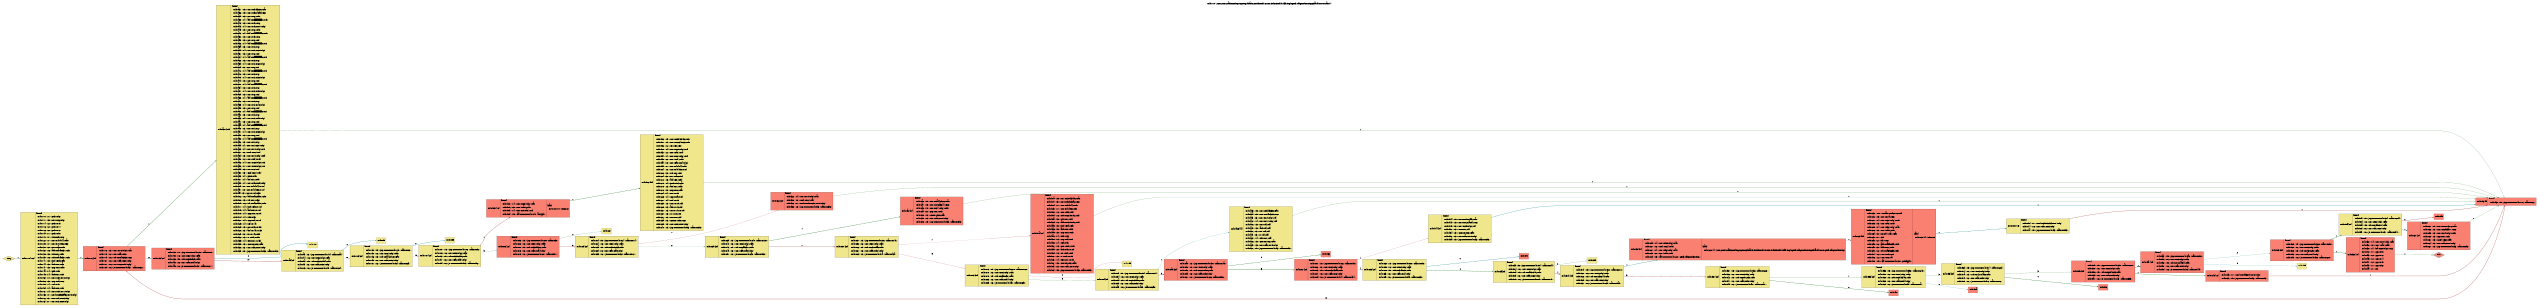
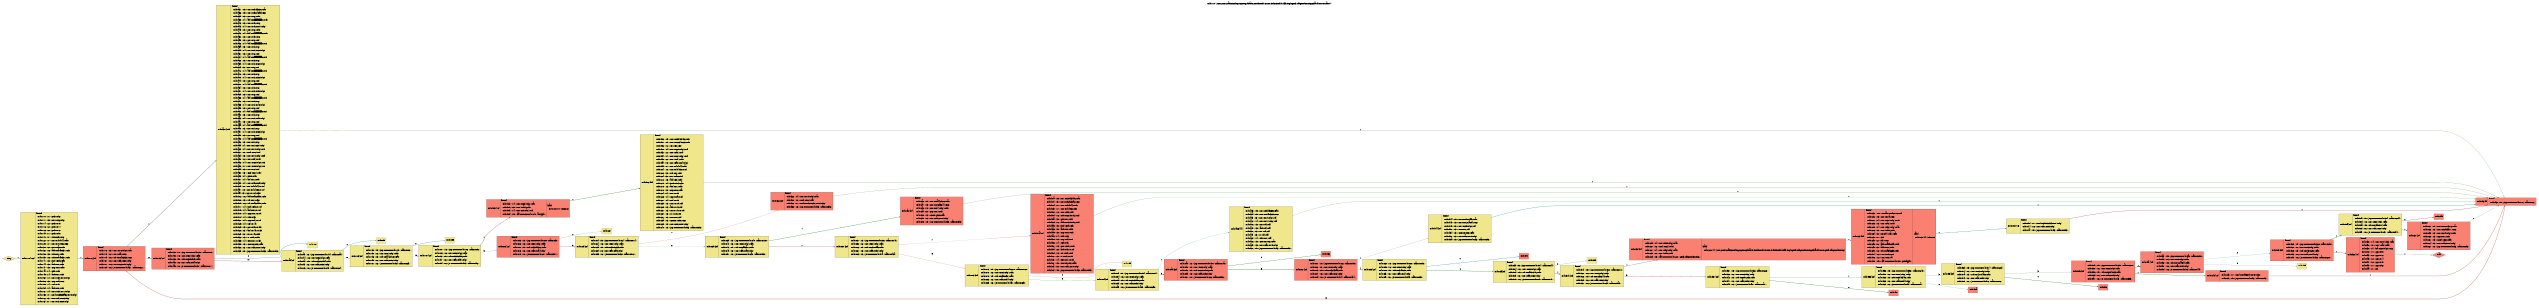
node "Exit": label "Exit" -> "Final"
